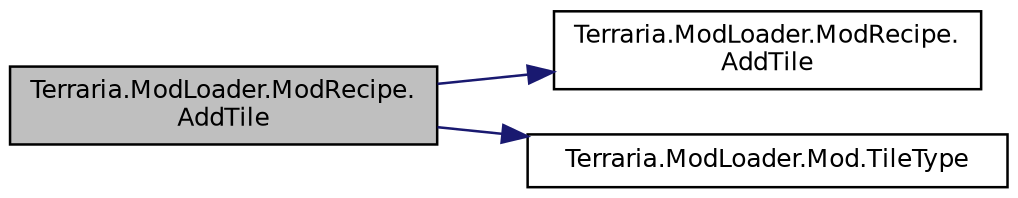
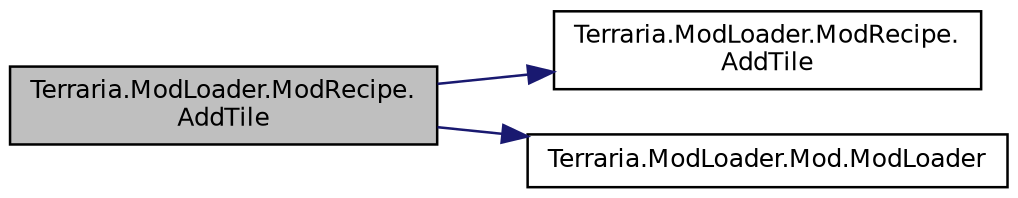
node "Terraria.ModLoader.Mod.TileType": label "Terraria.ModLoader.Mod.TileType" -> "Terraria.ModLoader.Mod.ModLoader"
